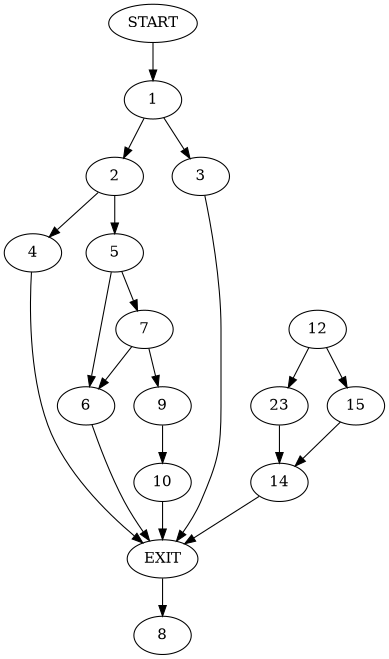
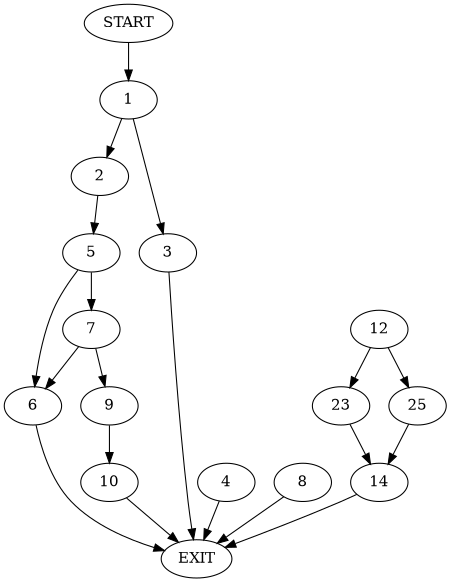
edge "2" -> "4": removed
node "15": label "15" -> "25"
edge "EXIT" -> "8": reversed
